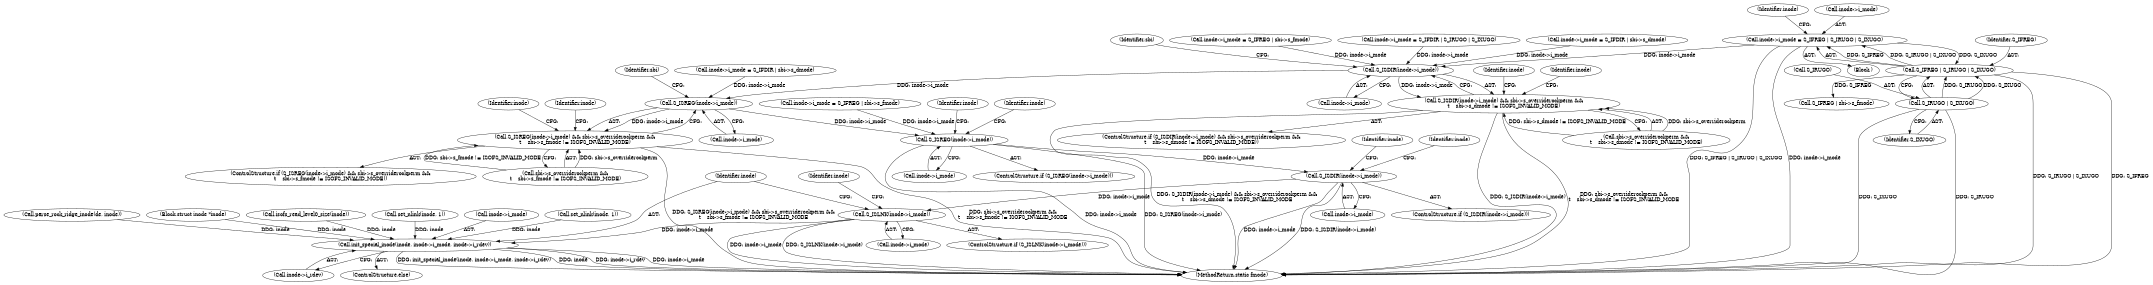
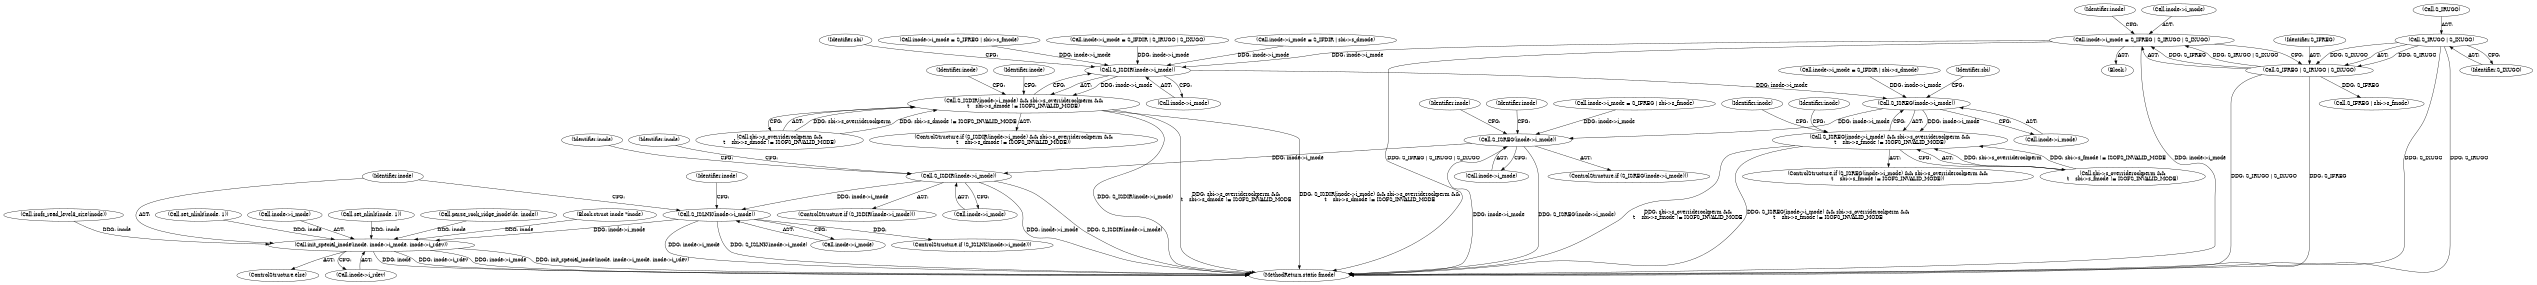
edge "(Call,inode->i_mode = S_IFREG | S_IRUGO | S_IXUGO)" -> "(Call,S_IFREG | S_IRUGO | S_IXUGO)": label "DDG: S_IXUGO" -> "CFG: "
edge "(Call,S_IFREG | S_IRUGO | S_IXUGO)" -> "(Call,S_IRUGO | S_IXUGO)": removed, label "CFG:"
node "(Call,isofs_read_level0_size(inode))": label "(Call,isofs_read_level0_size(inode))" -> "(Call,isofs_read_level3_size(inode))"
edge "(Call,S_ISLNK(inode->i_mode))" -> "(ControlStructure,if (S_ISLNK(inode->i_mode)))": label "AST: " -> "DDG: "
